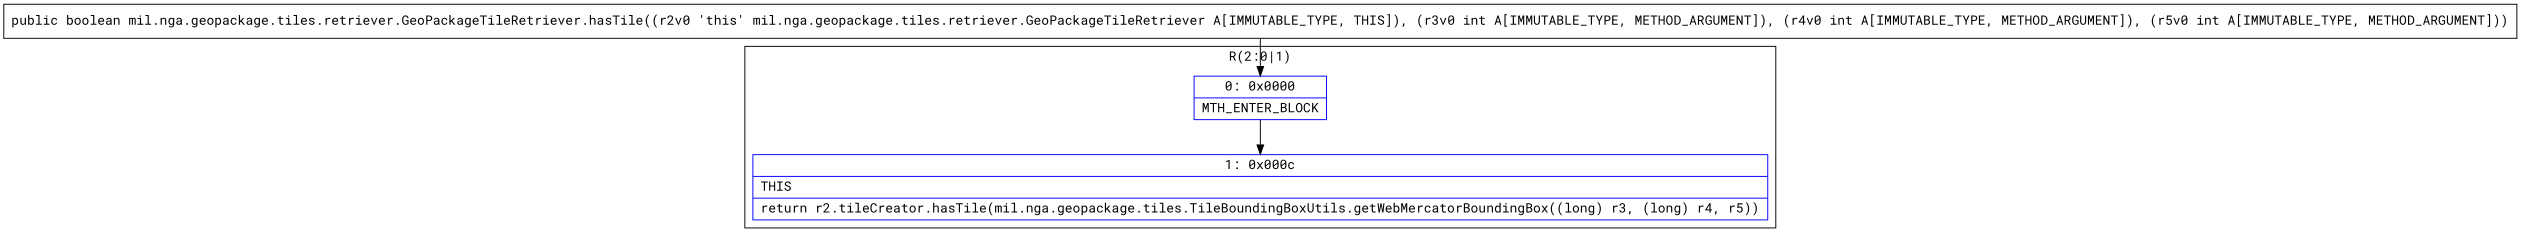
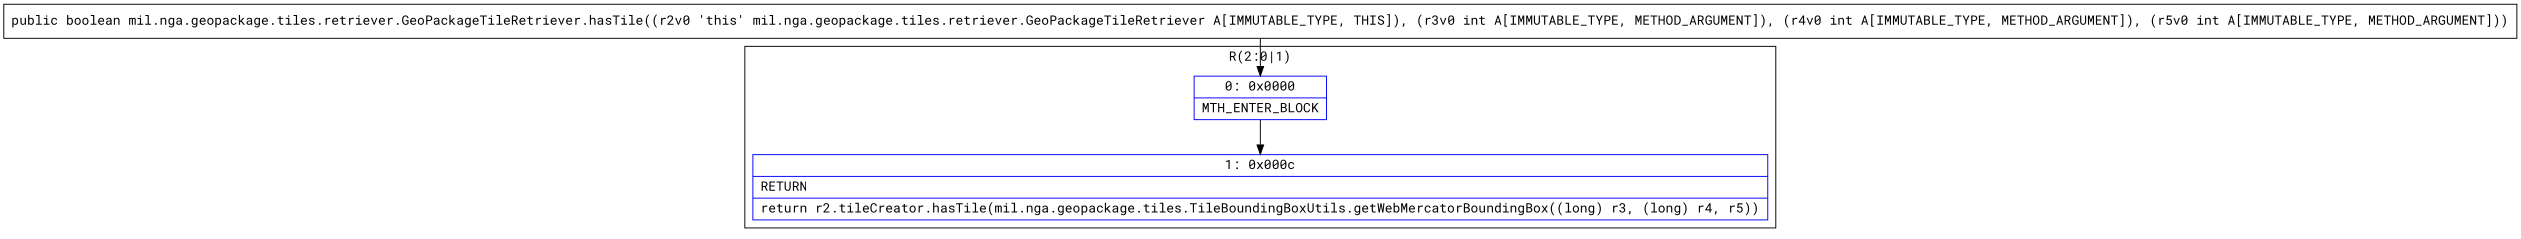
node "1: 0x000c": text "THIS" -> "RETURN"
